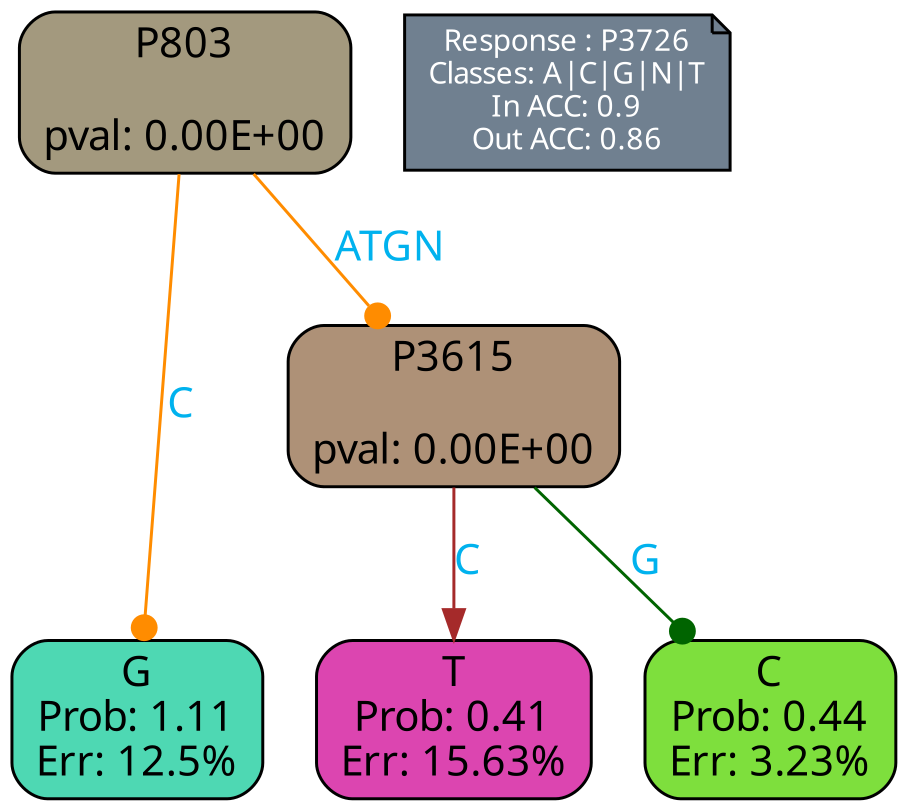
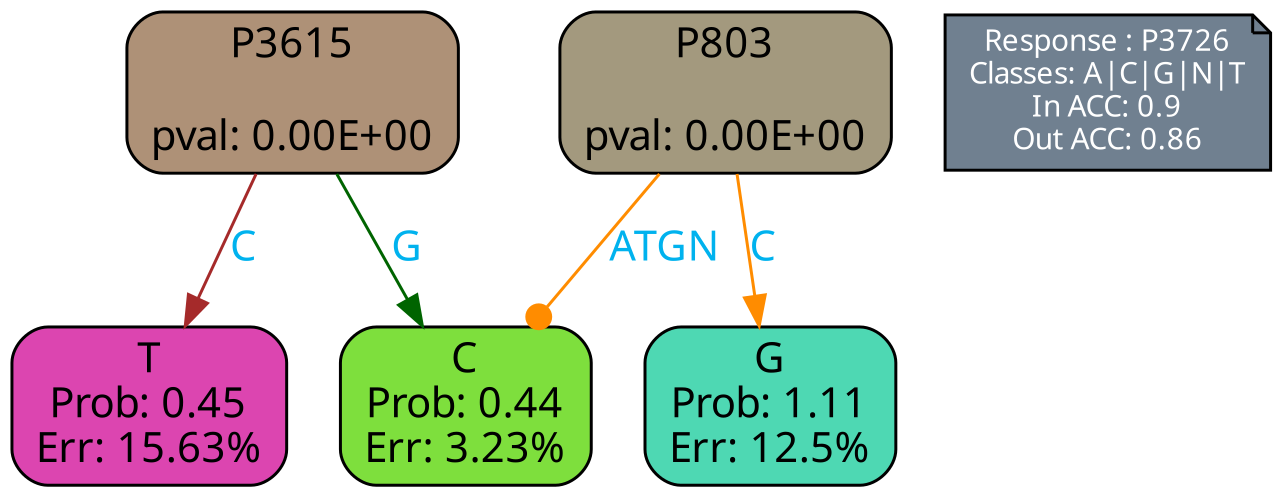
edge "P803 pval: 0.00E+00" -> "P3615 pval: 0.00E+00": now "P803 pval: 0.00E+00" -> "C Prob: 0.44 Err: 3.23%"
edge "P803 pval: 0.00E+00" -> "G Prob: 1.11 Err: 12.5%": arrowhead dot -> normal
edge "P3615 pval: 0.00E+00" -> "C Prob: 0.44 Err: 3.23%": arrowhead dot -> normal
node "T Prob: 0.41 Err: 15.63%": label "T Prob: 0.41 Err: 15.63%" -> "T Prob: 0.45 Err: 15.63%"
